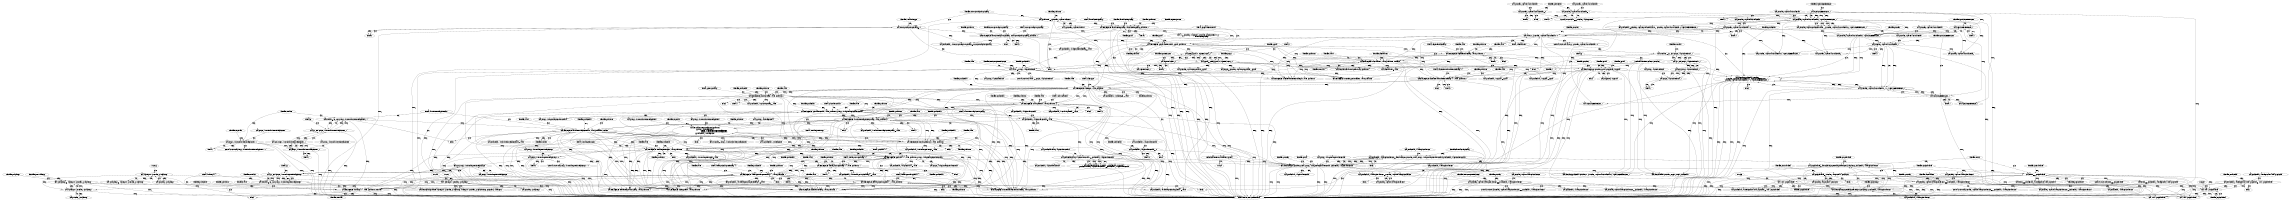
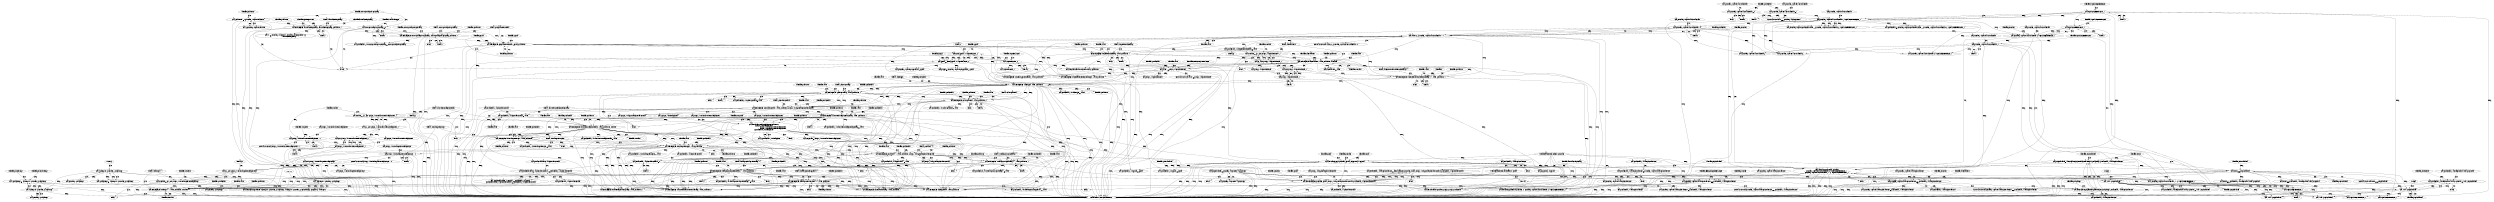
edge "(MethodParameterIn,codec_t *ps_codec)" -> "(Identifier,i)": now "(MethodParameterIn,codec_t *ps_codec)" -> "1000129"
node "1002097": removed
edge "(Call,32 - CLZ(ps_sps->i1_num_long_term_ref_pics_sps))" -> "(MethodReturn,IHEVCD_ERROR_T)": label "AST: " -> "DDG: "
